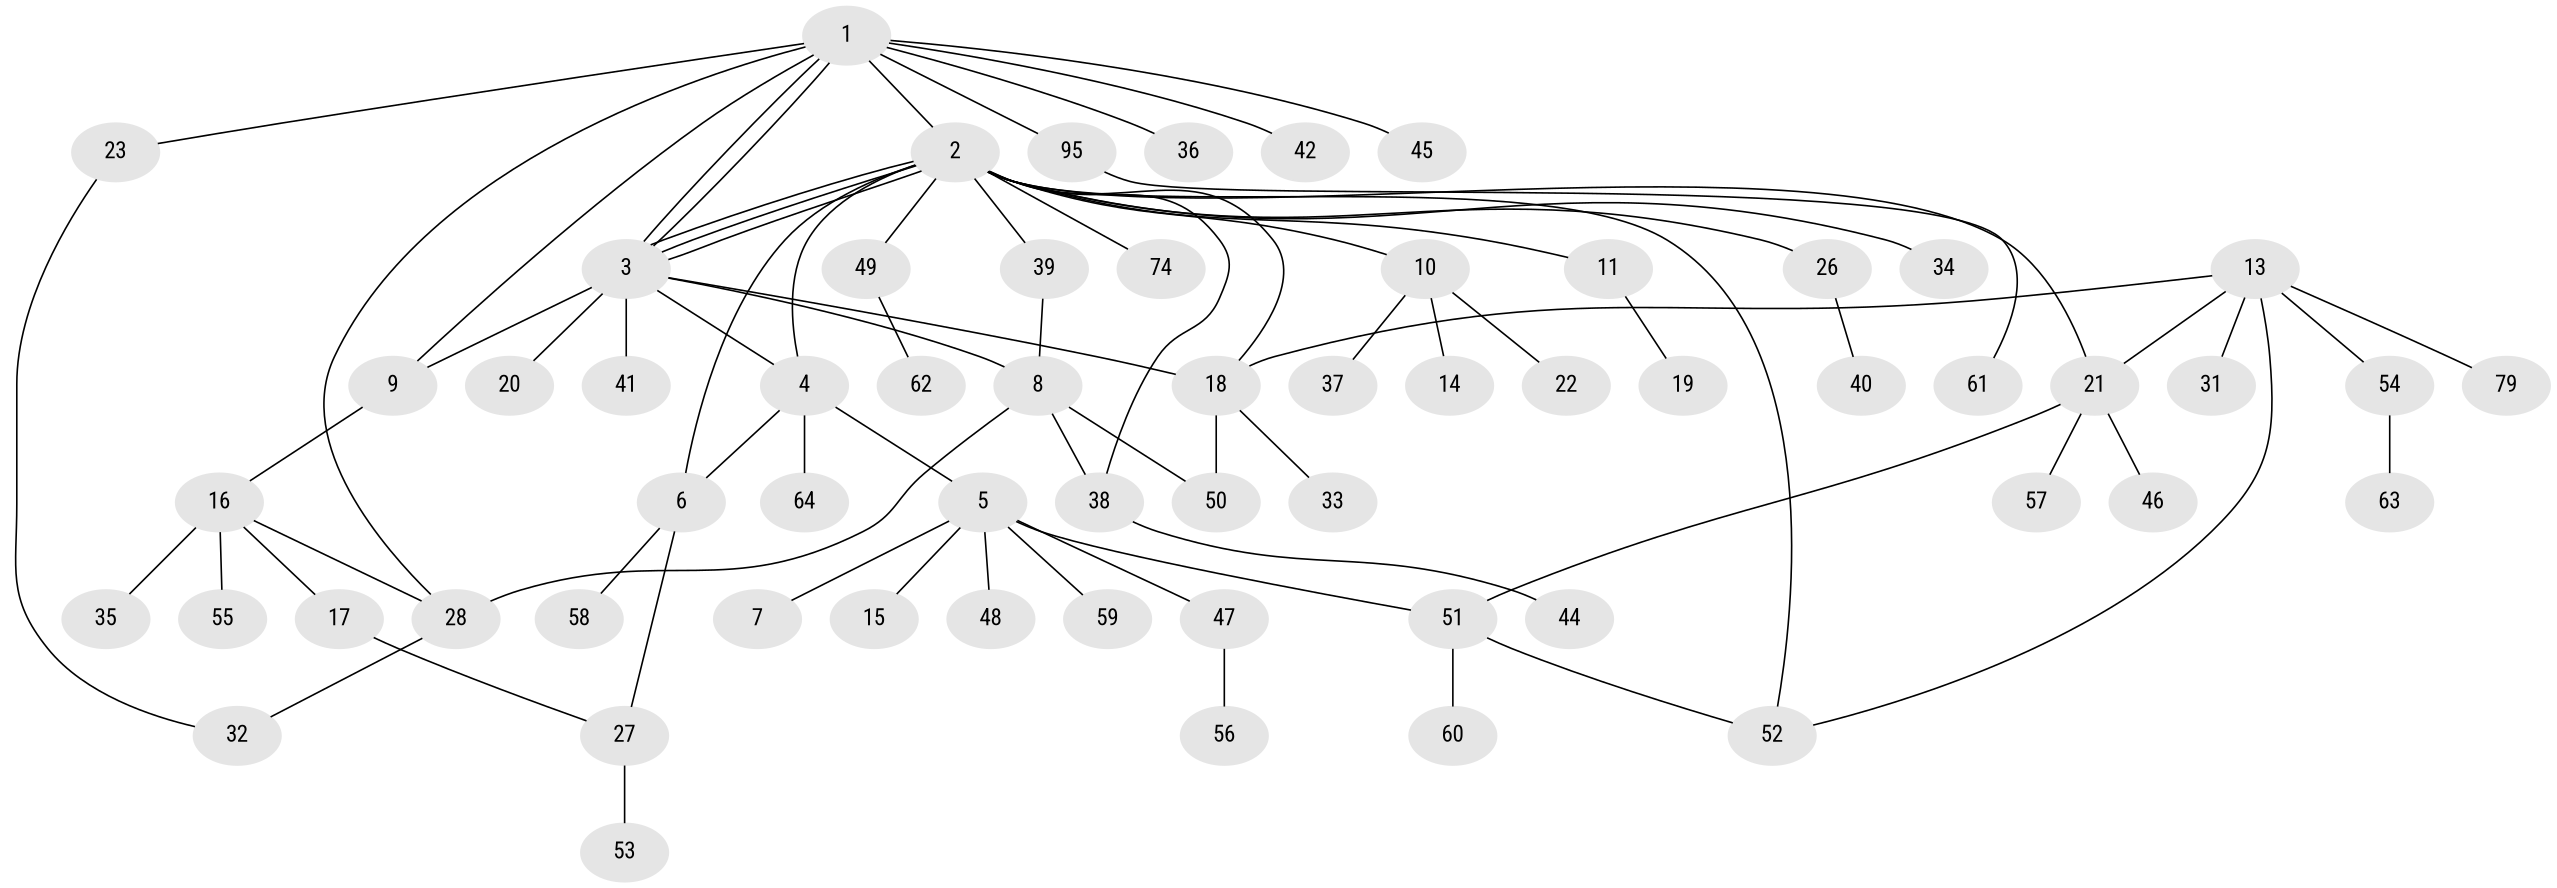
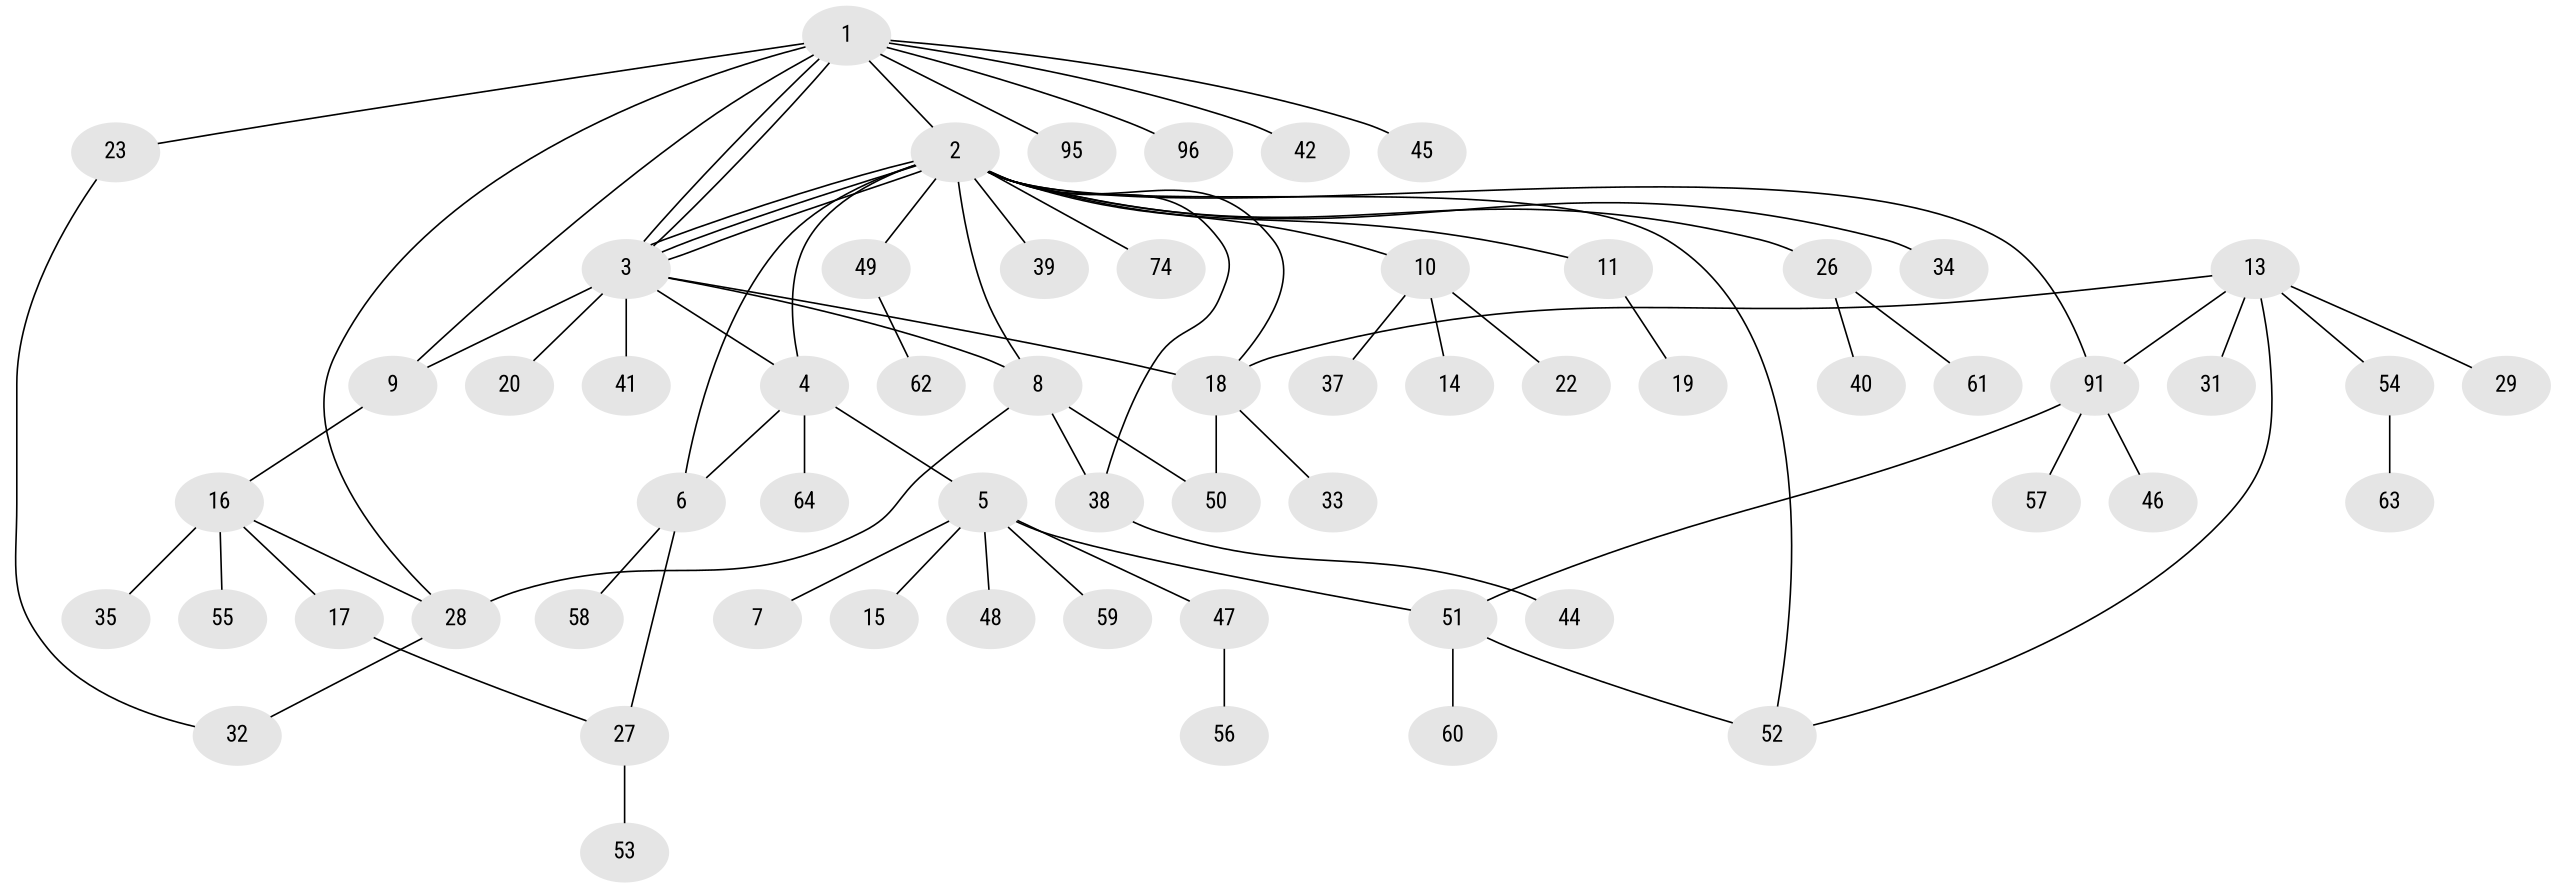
node "36": label "36" -> "96"
edge "95" -- "61": now "26" -- "61"
edge "39" -- "8": now "2" -- "8"
node "21": label "21" -> "91"
node "79": label "79" -> "29"
